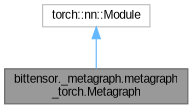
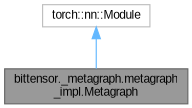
node "bittensor._metagraph.metagraph _torch.Metagraph": label "bittensor._metagraph.metagraph _torch.Metagraph" -> "bittensor._metagraph.metagraph _impl.Metagraph"
